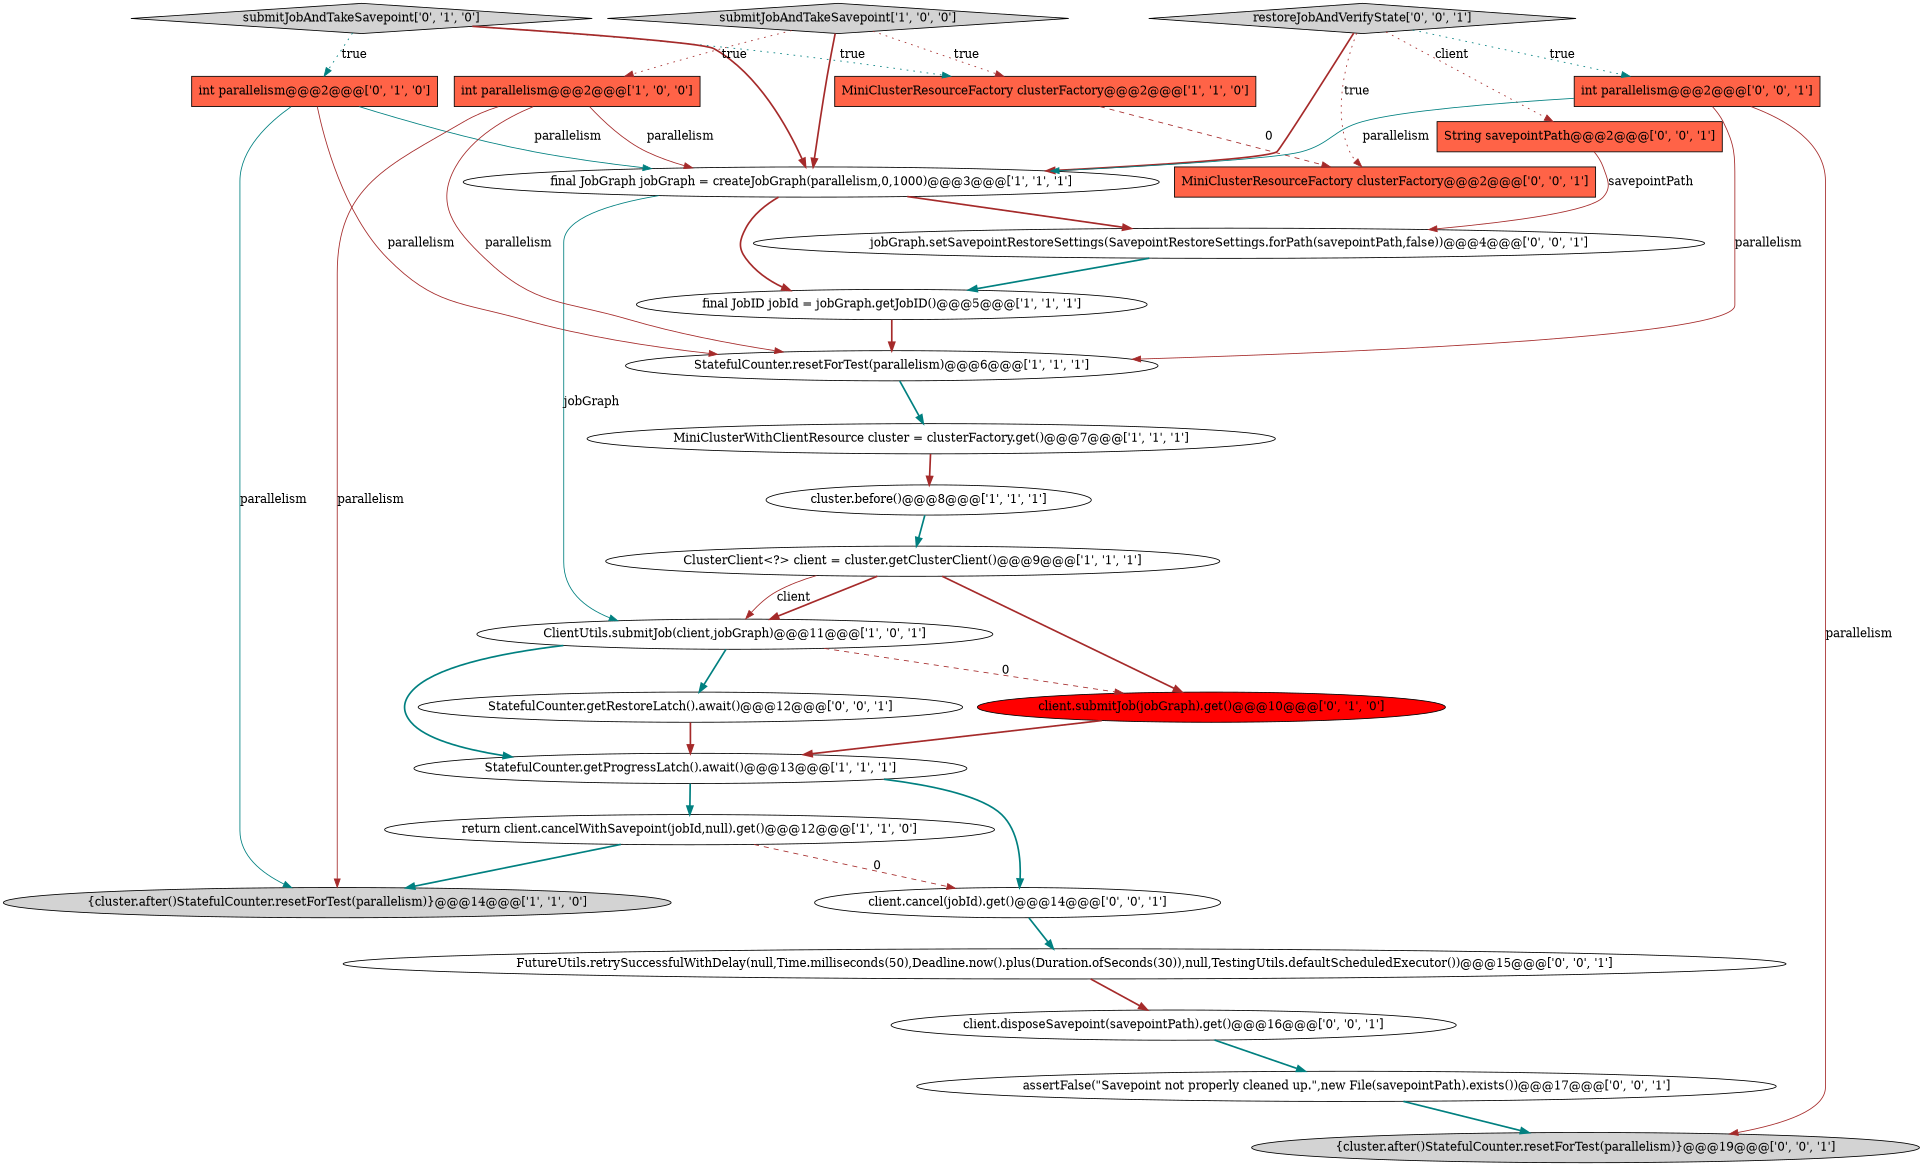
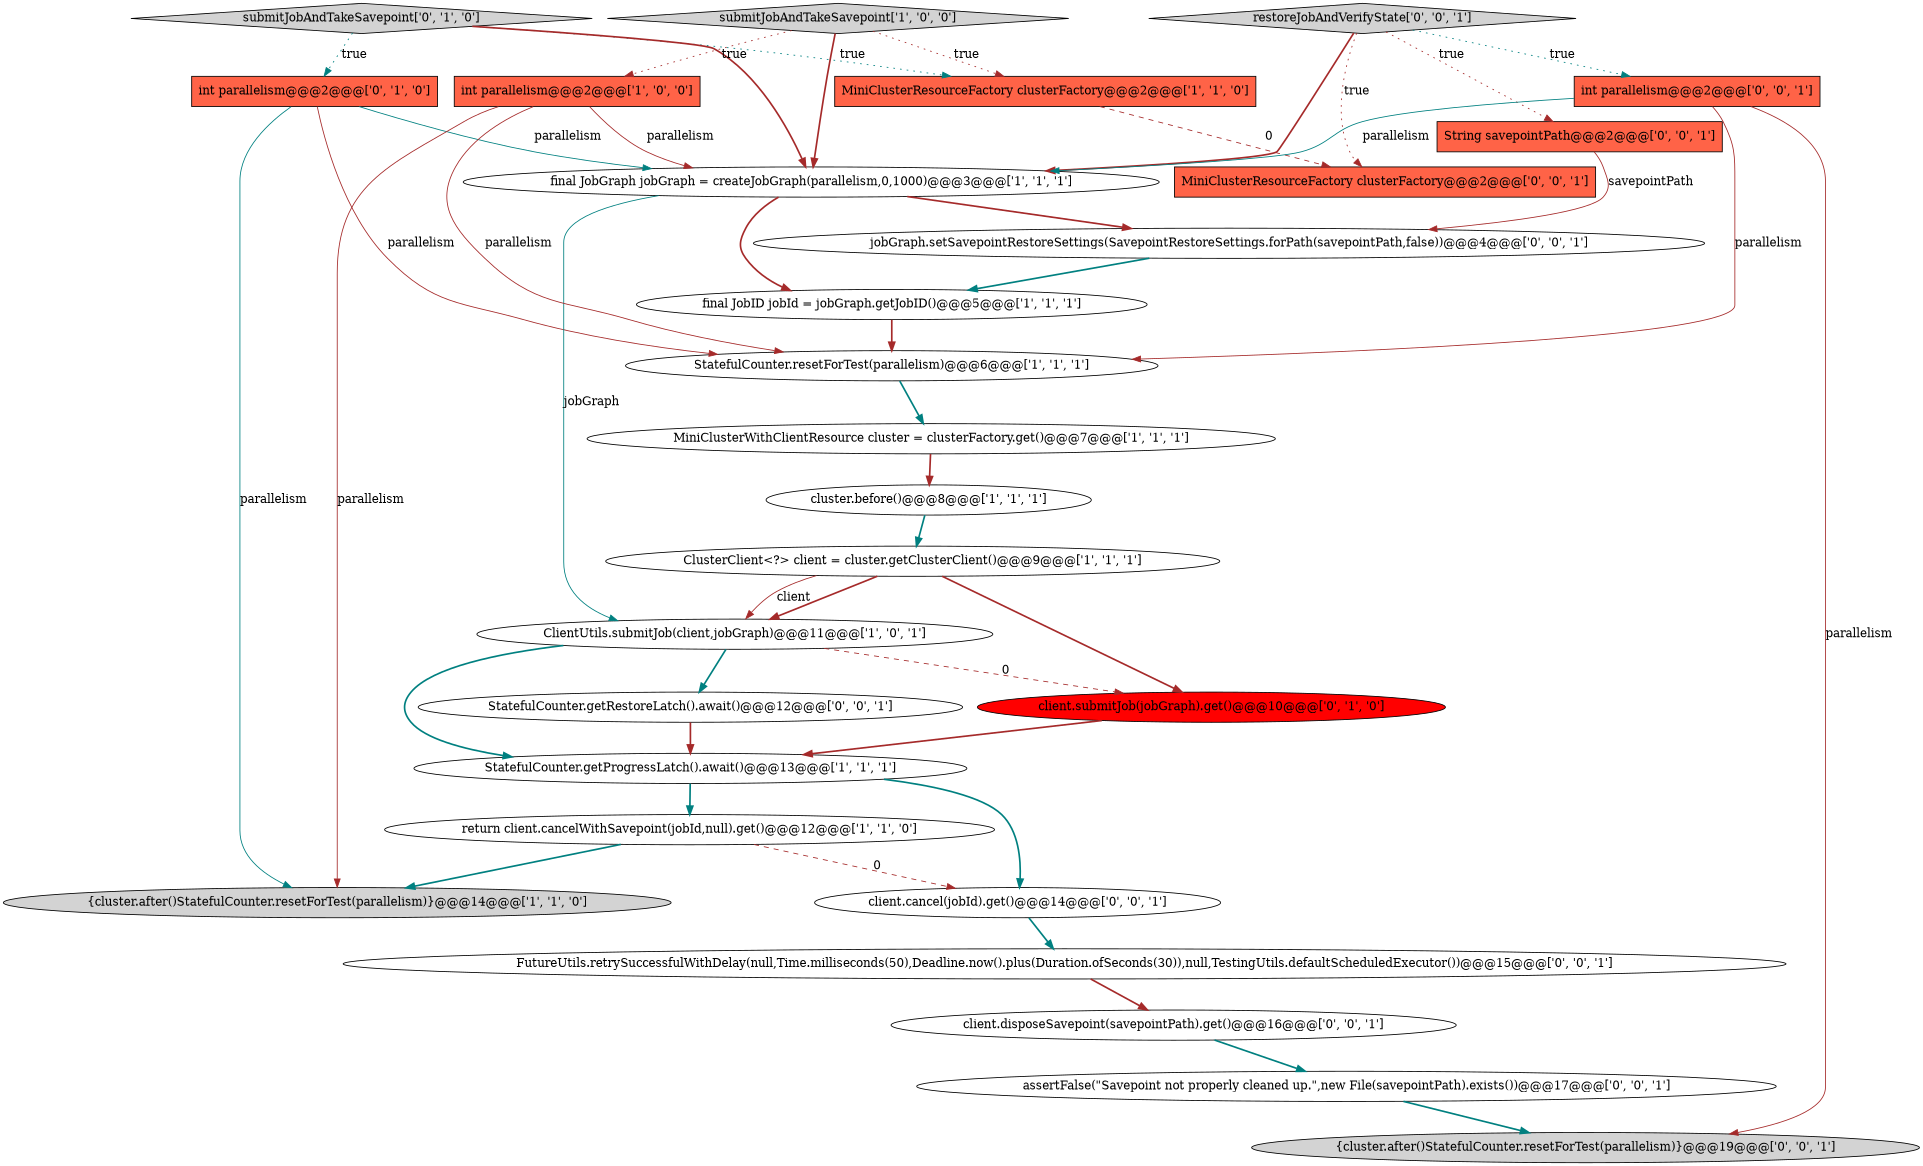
edge "restoreJobAndVerifyState['0', '0', '1']" -> "String savepointPath@@@2@@@['0', '0', '1']": label "client" -> "true"
